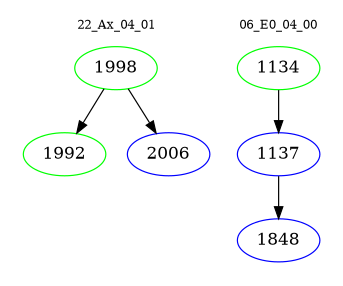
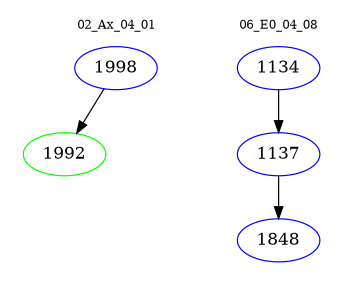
cluster "22_Ax_04_01": label "22_Ax_04_01" -> "02_Ax_04_01"
cluster "06_E0_04_00": label "06_E0_04_00" -> "06_E0_04_08"
node "1998": color green -> blue
node "1134": color green -> blue
node "2006": removed
